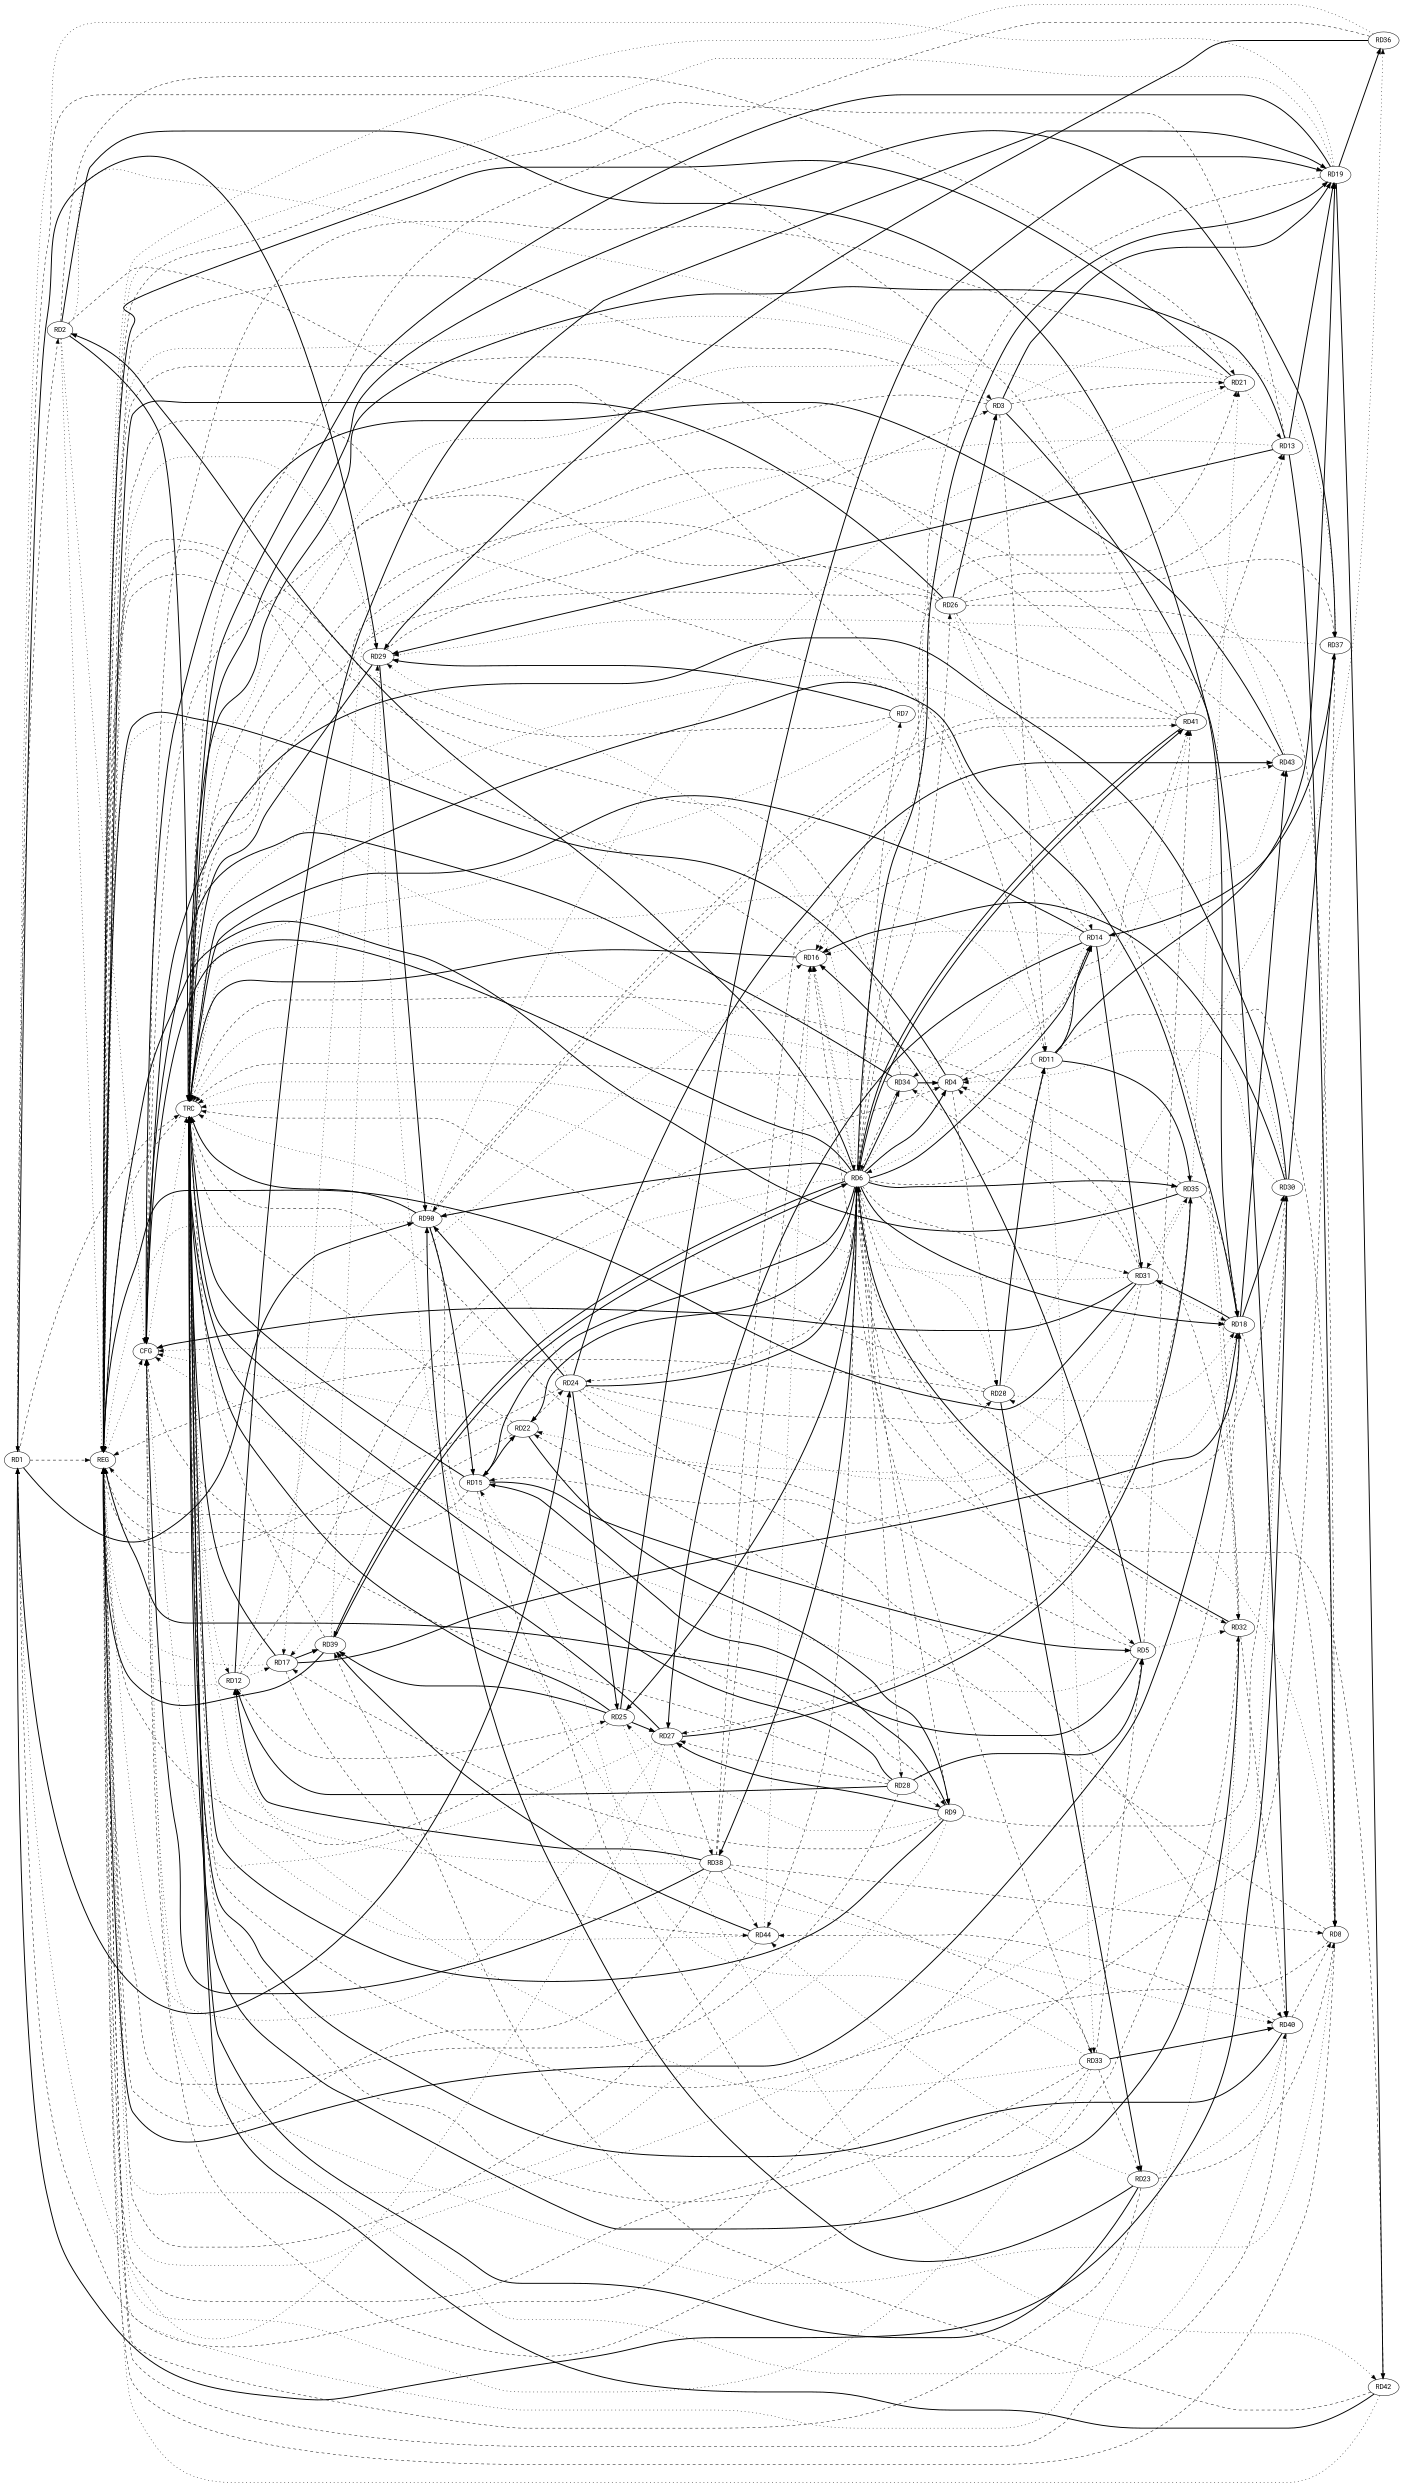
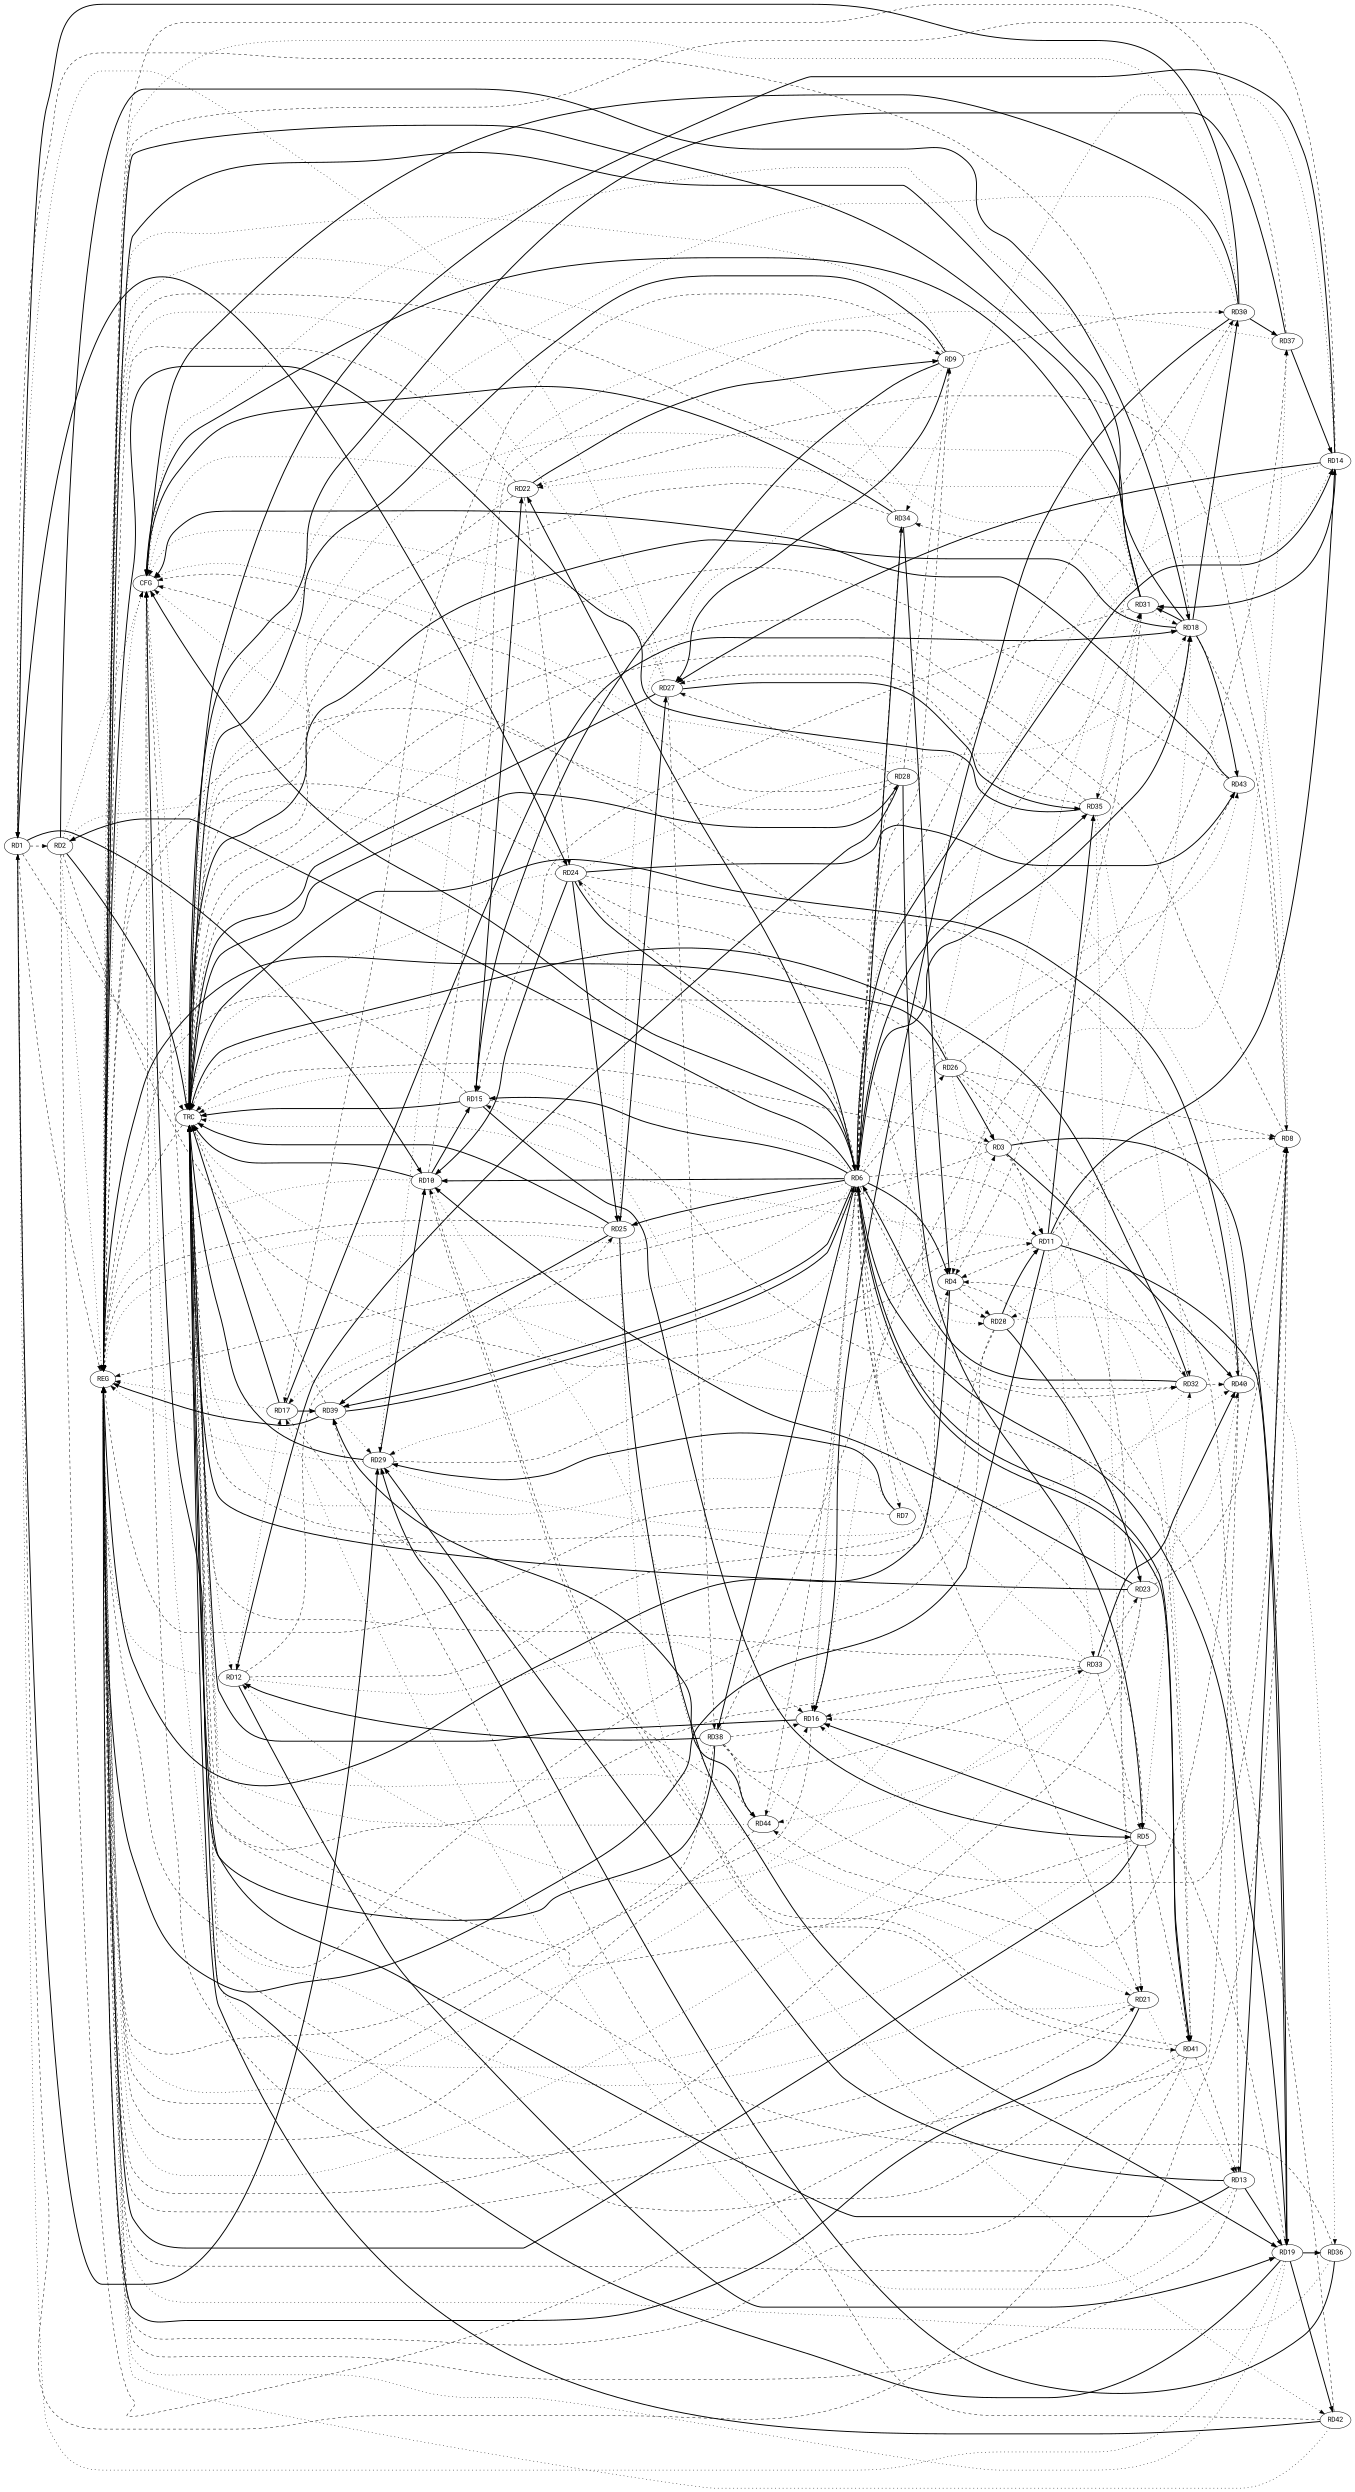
edge "RD26" -> "RD14": now "RD26" -> "RD11"
node "RD90": label "RD90" -> "RD10"
edge "RD11" -> "REG": added
